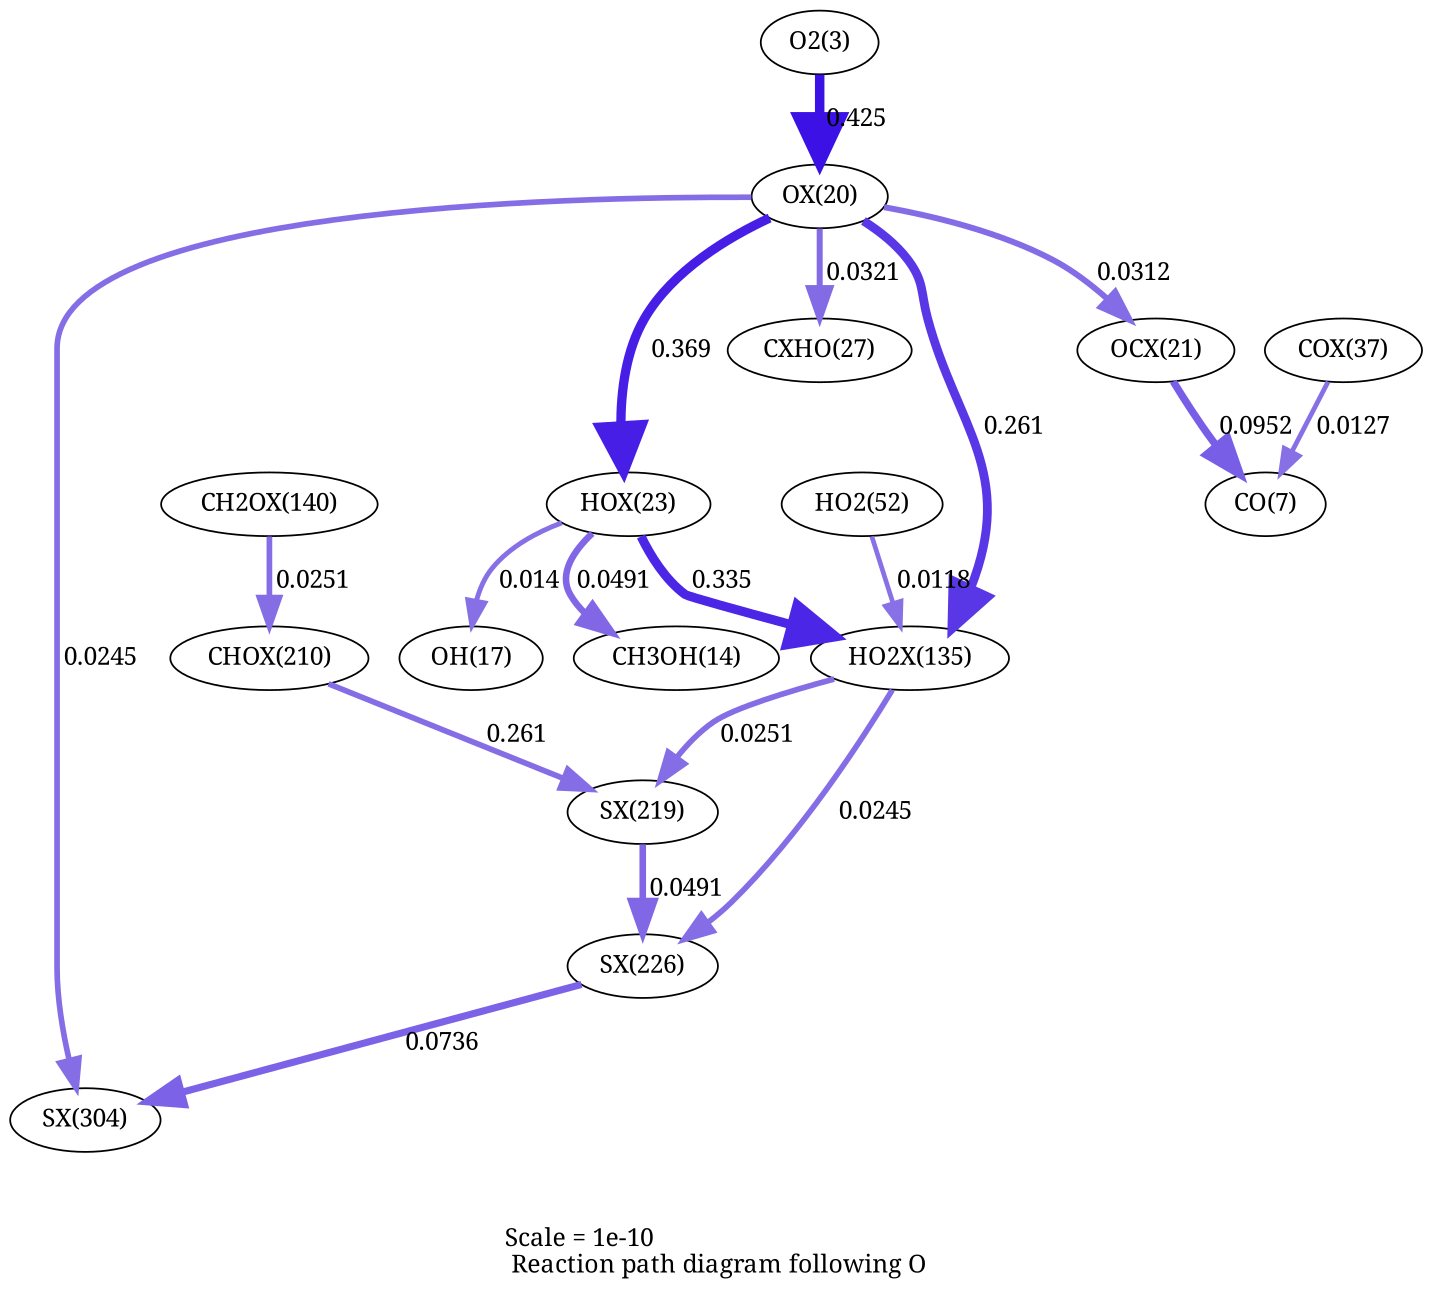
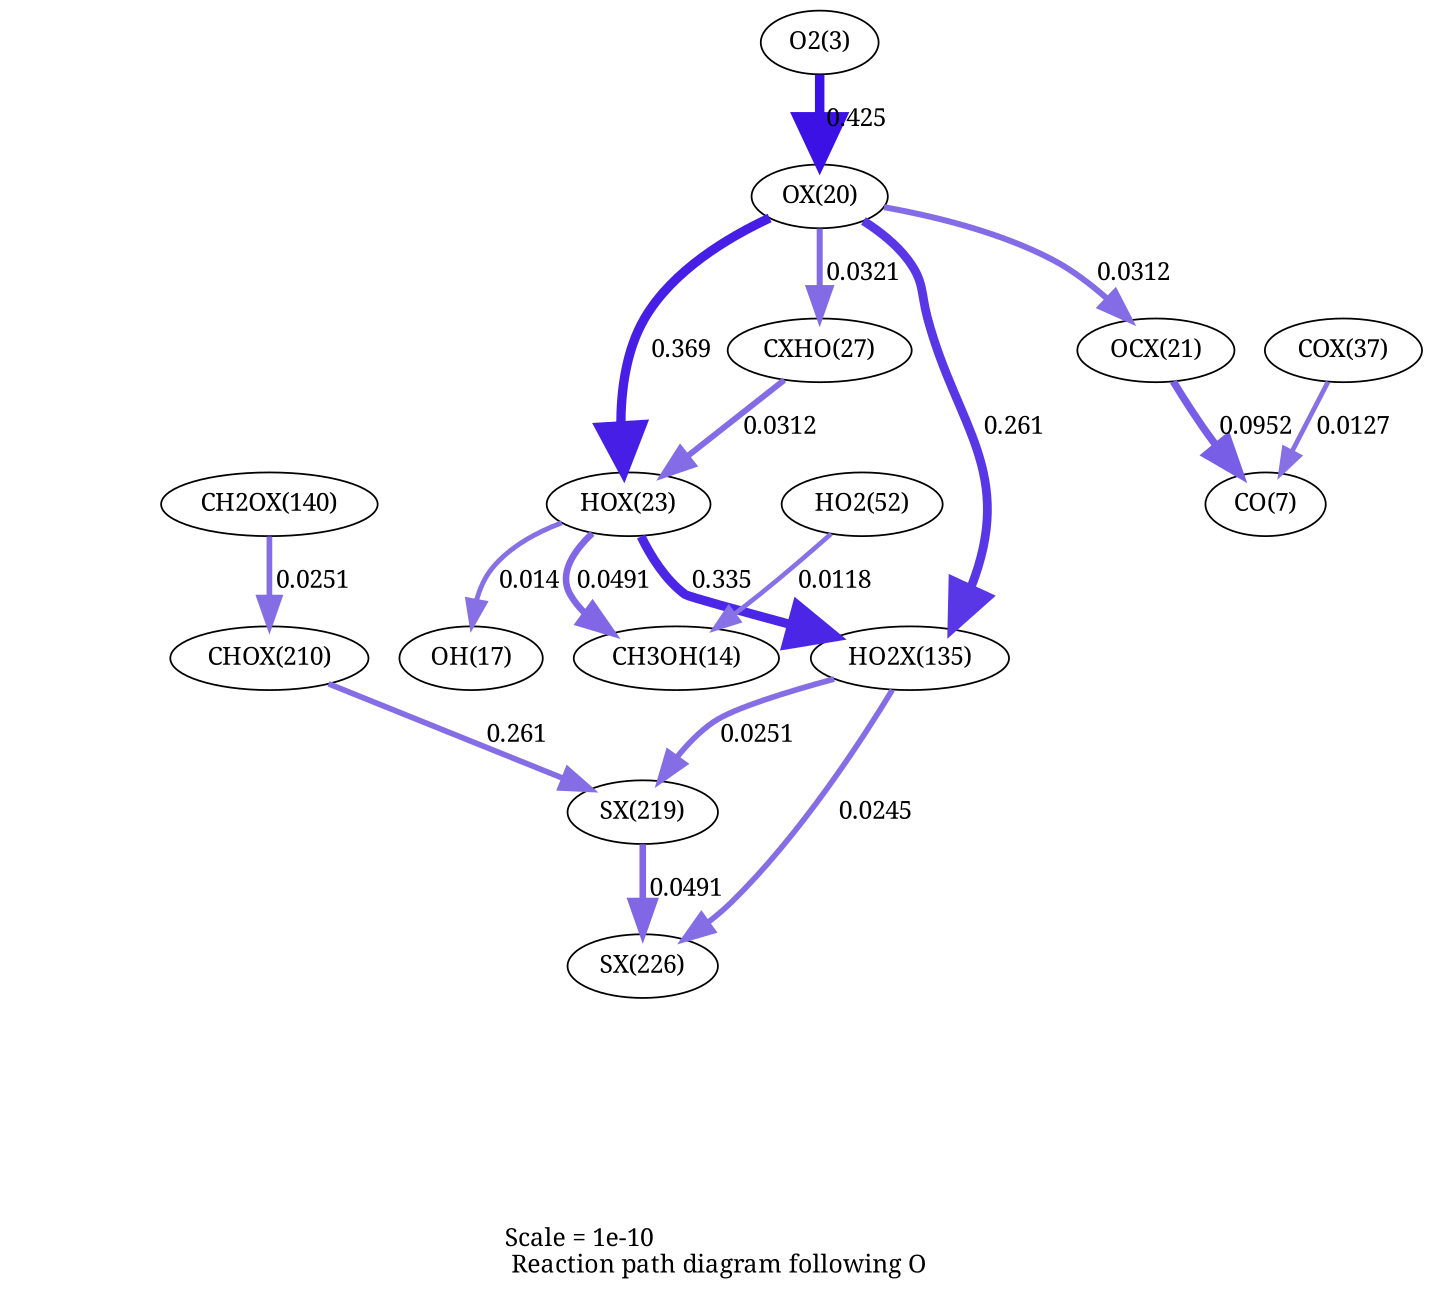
edge "CXHO(27)" -> "HOX(23)": added, label "0.0312"
edge "HO2(52)" -> "HO2X(135)": now "HO2(52)" -> "CH3OH(14)"
node "SX(304)": removed
